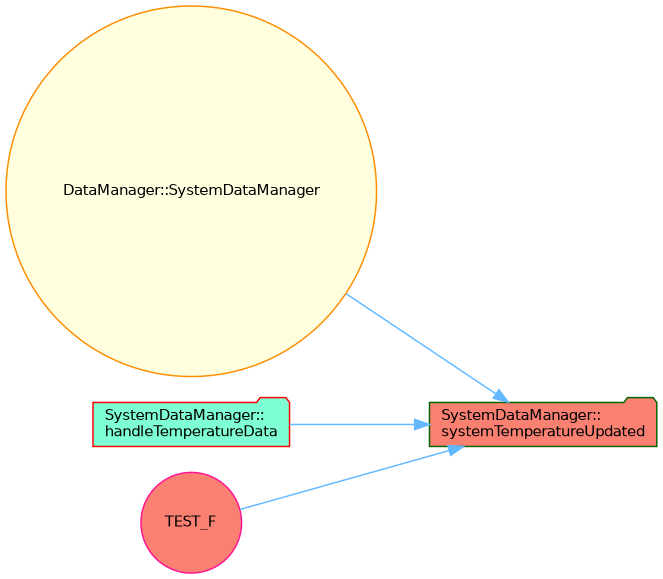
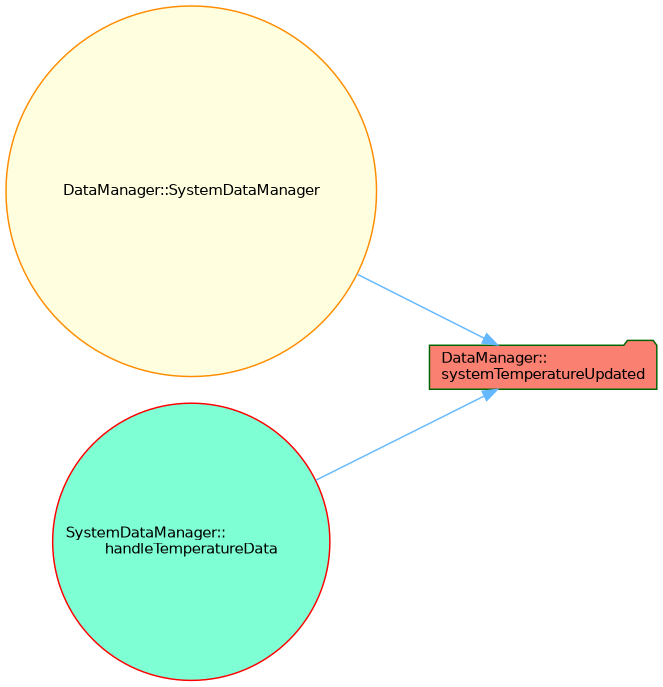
node "SystemDataManager:: handleTemperatureData": shape folder -> circle
node "SystemDataManager:: systemTemperatureUpdated": label "SystemDataManager:: systemTemperatureUpdated" -> "DataManager:: systemTemperatureUpdated"
node "TEST_F": removed
